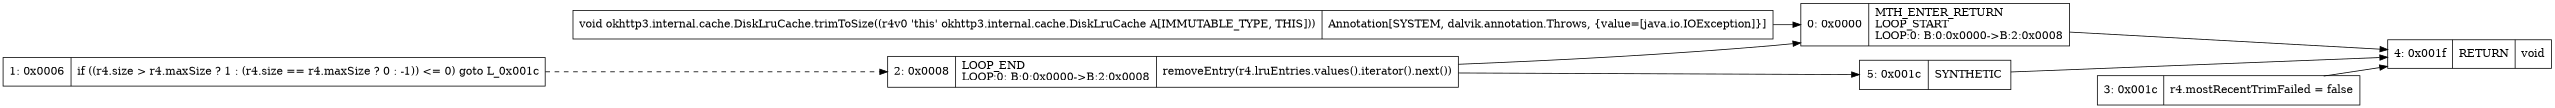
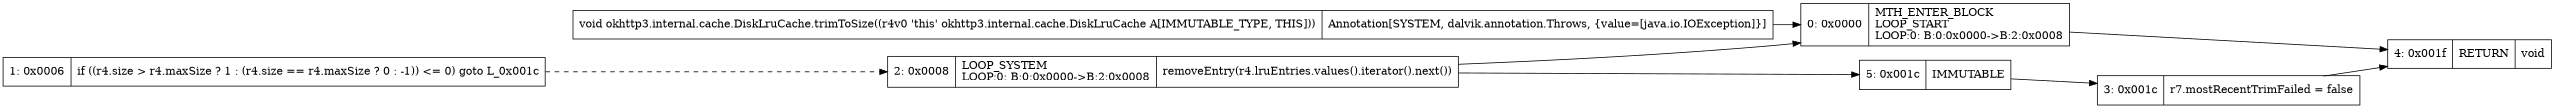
node "0: 0x0000": text "MTH_ENTER_RETURN" -> "MTH_ENTER_BLOCK"
edge "5: 0x001c" -> "4: 0x001f": now "5: 0x001c" -> "3: 0x001c"
node "2: 0x0008": text "LOOP_END" -> "LOOP_SYSTEM"
node "5: 0x001c": text "SYNTHETIC" -> "IMMUTABLE"
node "3: 0x001c": text "r4.mostRecentTrimFailed = false" -> "r7.mostRecentTrimFailed = false"
